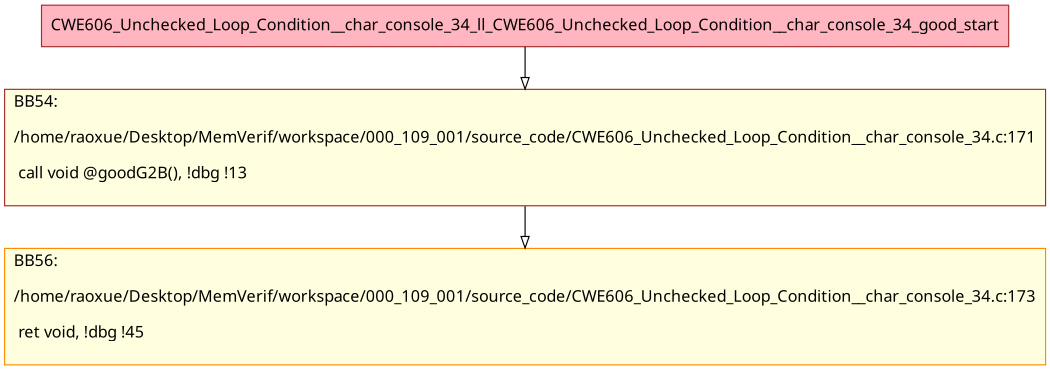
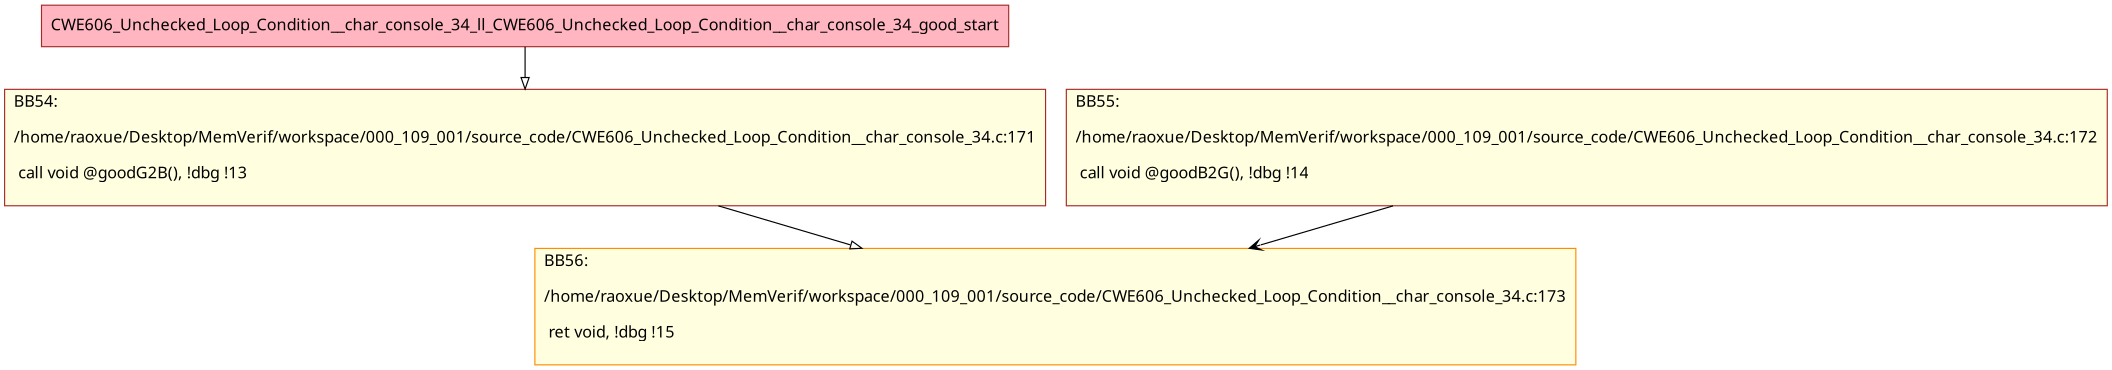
node "BB55:": added
node "BB56:": text "ret void, !dbg !45" -> "ret void, !dbg !15"
